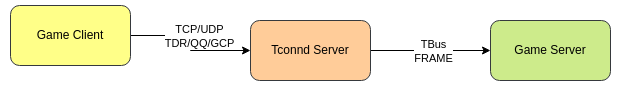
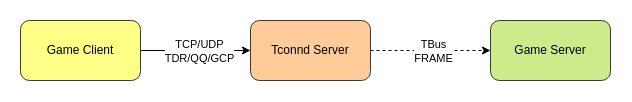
node "Game Client": moved (71, 36) -> (81, 51)
edge "Tconnd Server" -> "Game Server": style solid -> dashed
